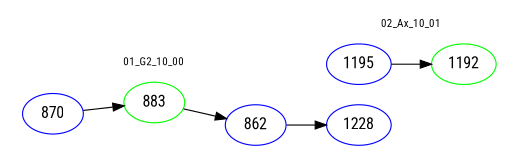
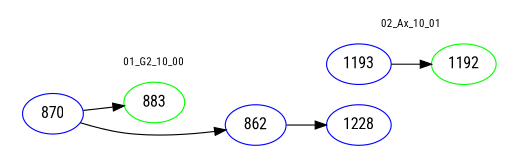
node "1195": label "1195" -> "1193"
edge "883" -> "862": now "870" -> "862"
